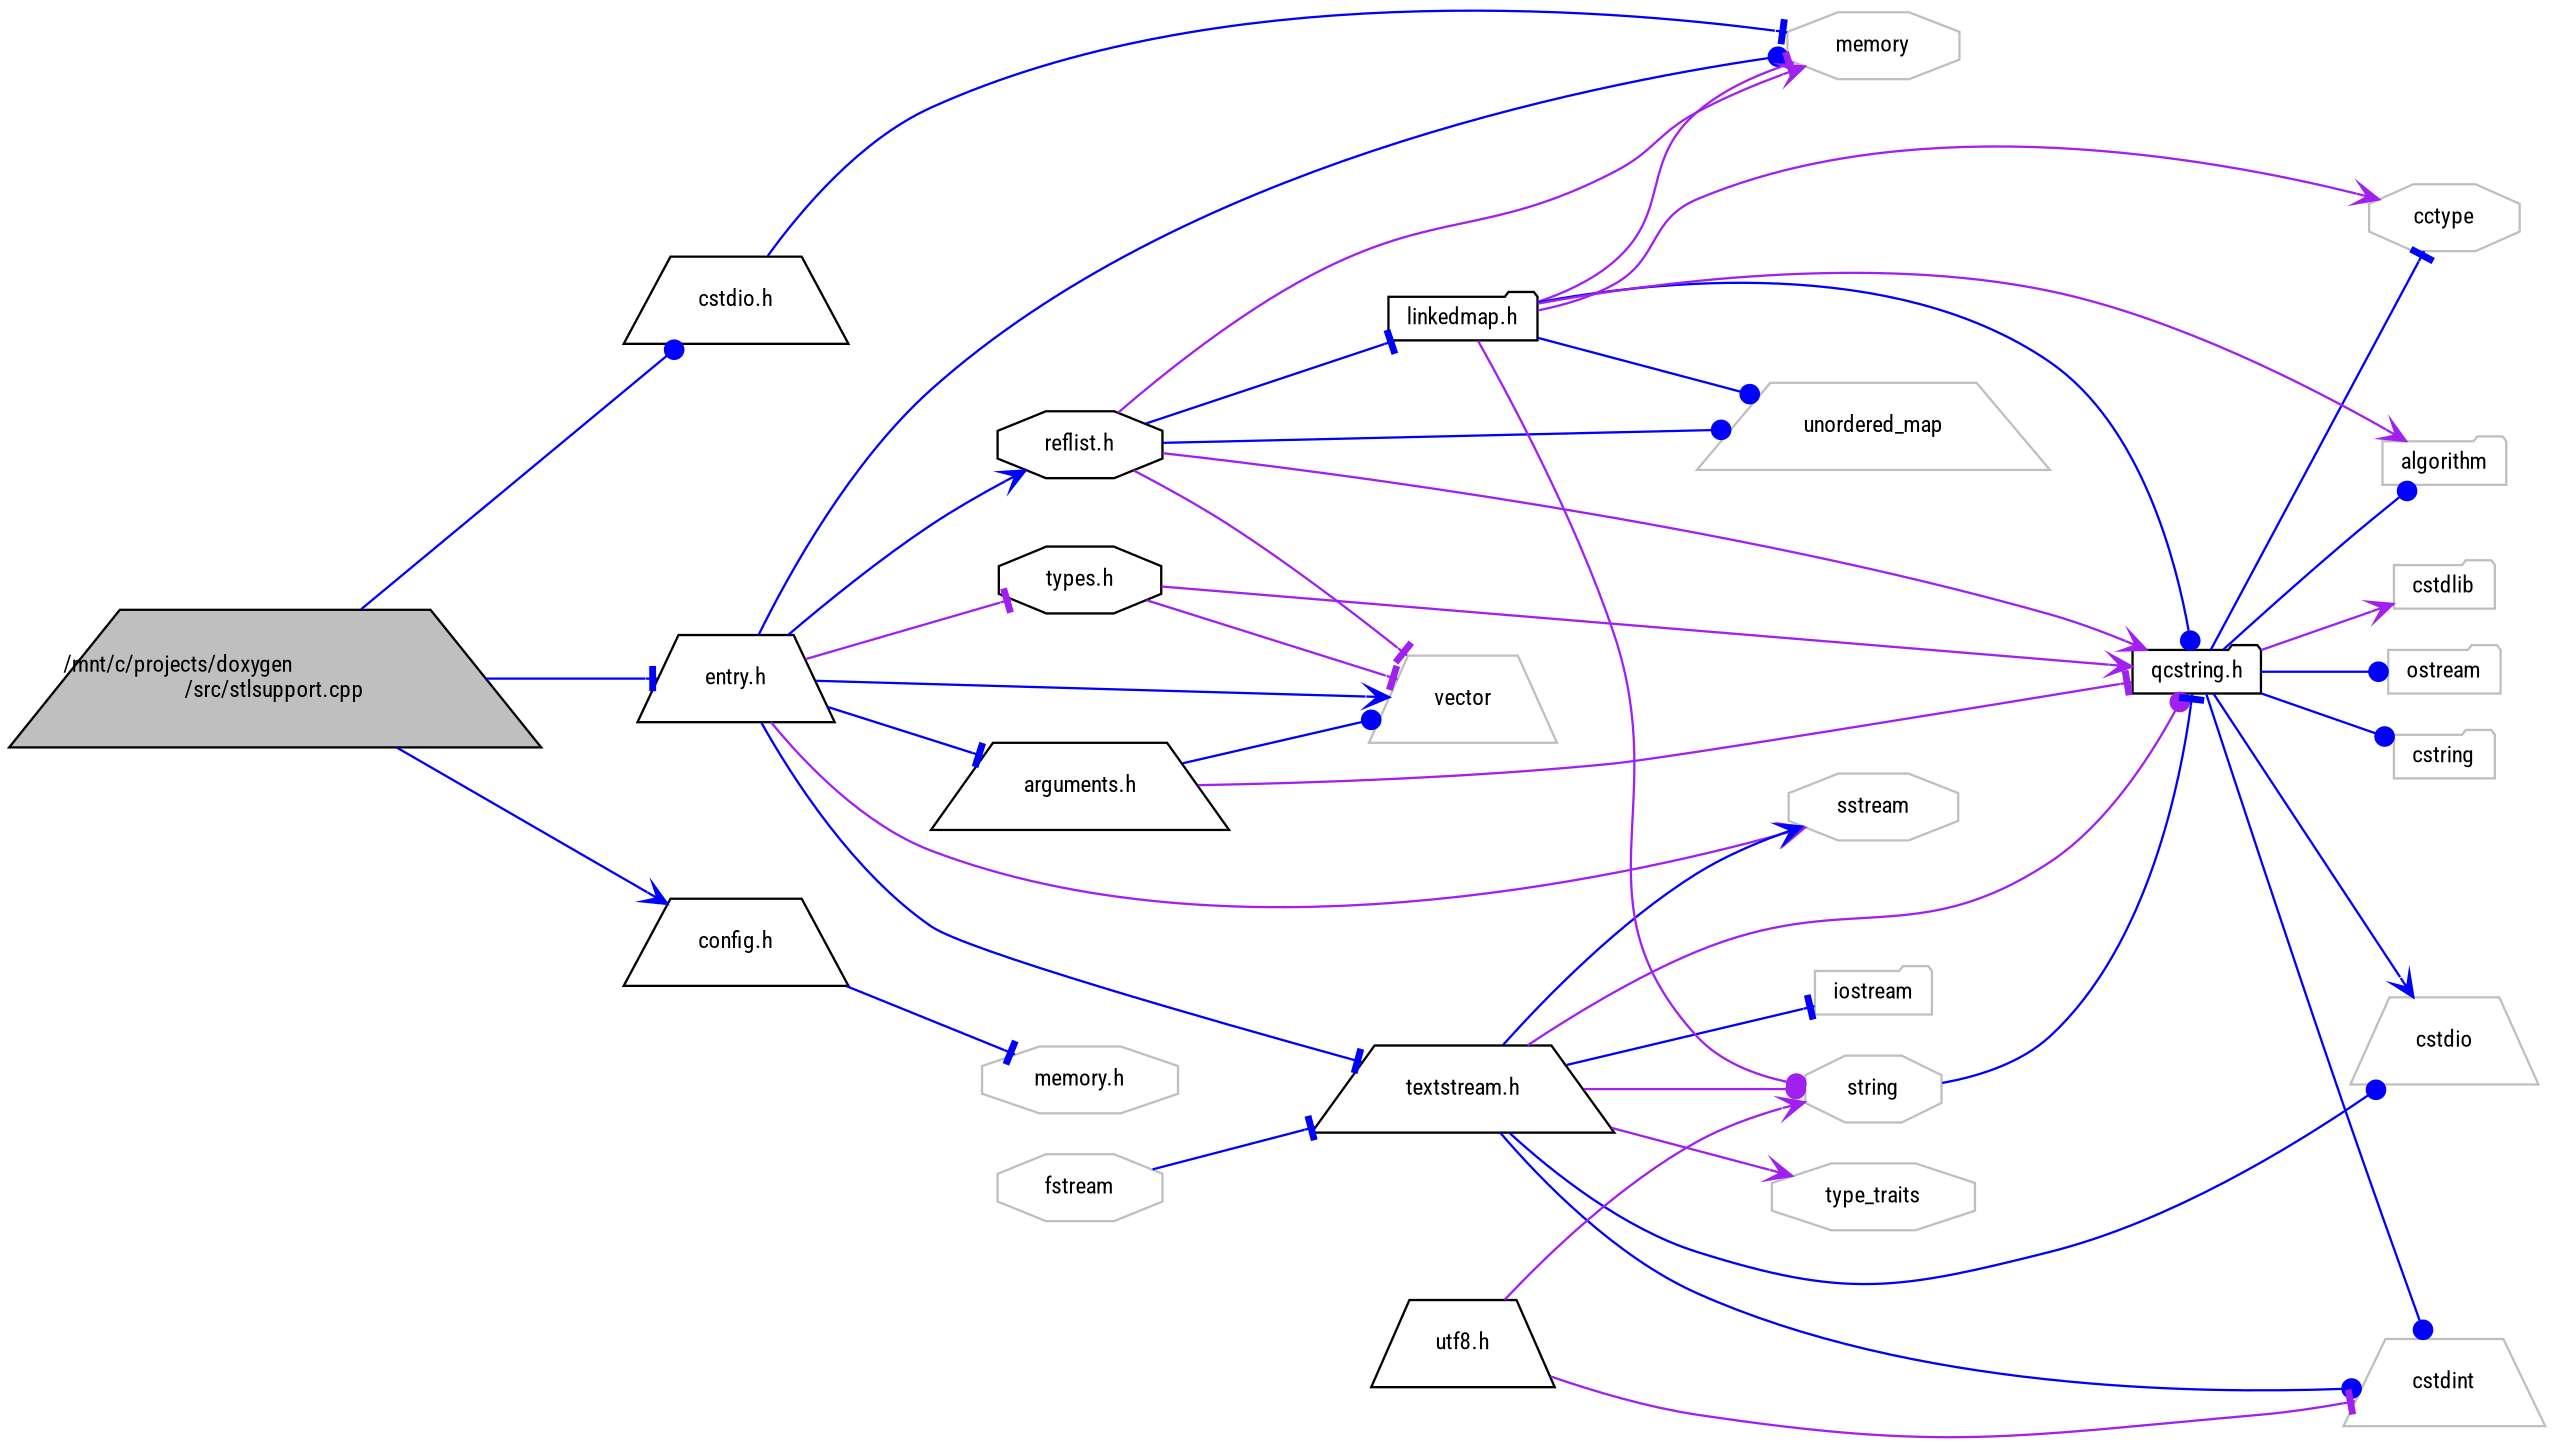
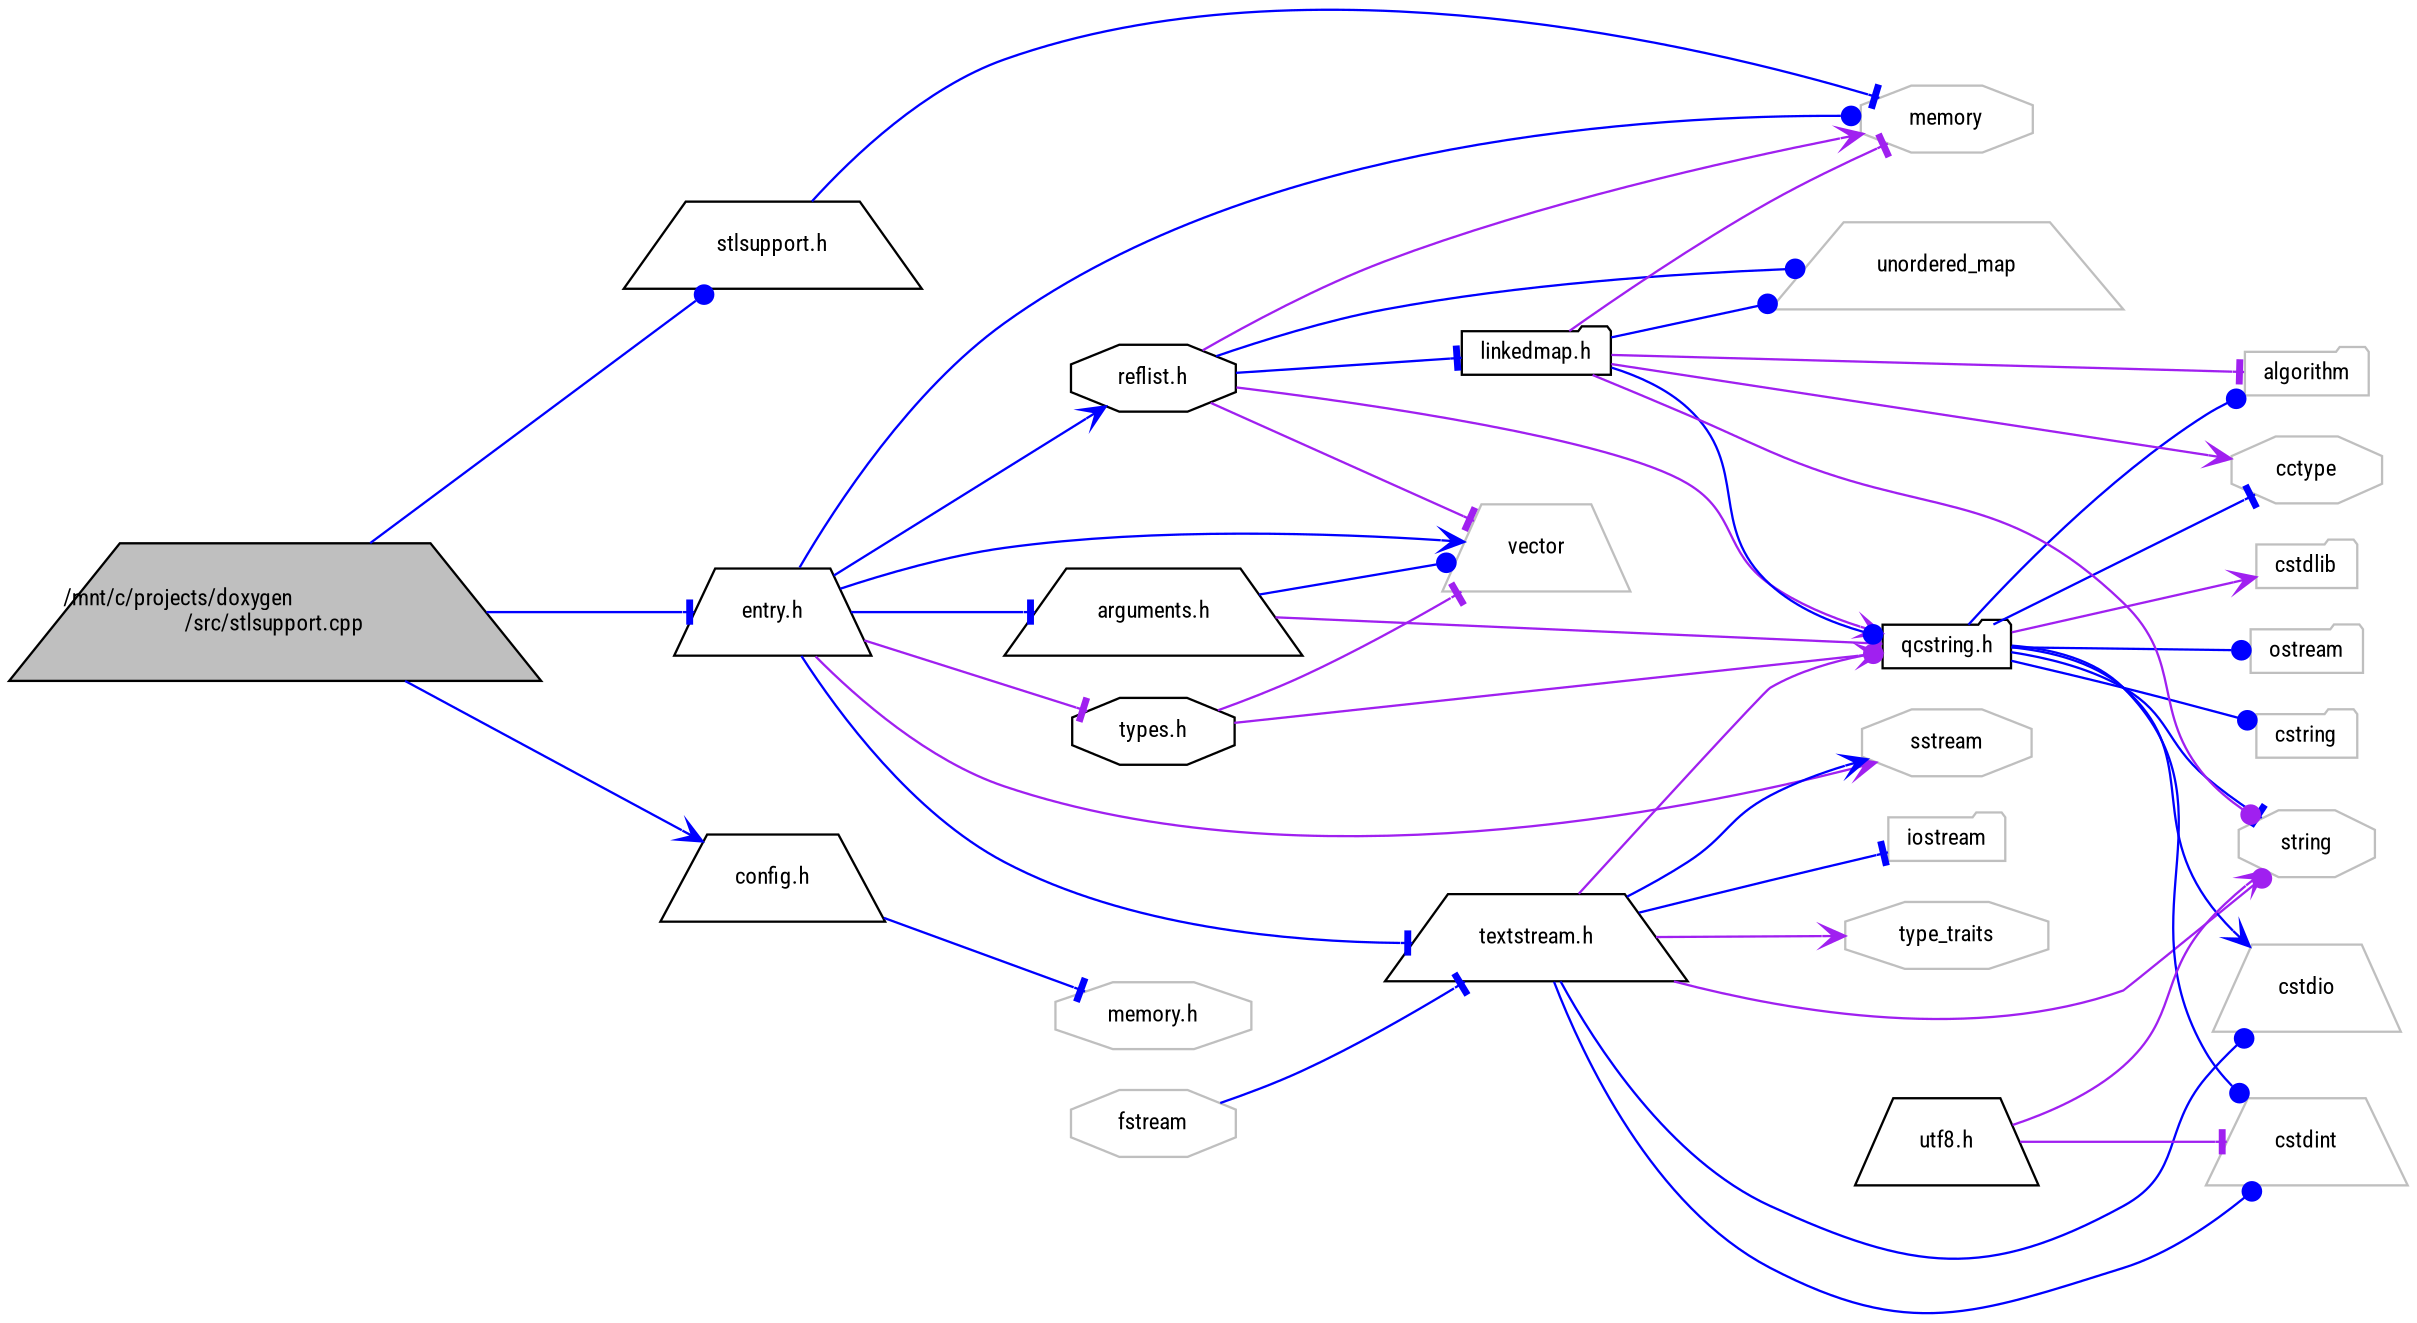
edge "linkedmap.h" -> "algorithm": arrowhead vee -> tee
node "cstdio.h": label "cstdio.h" -> "stlsupport.h"
edge "string" -> "qcstring.h": reversed
